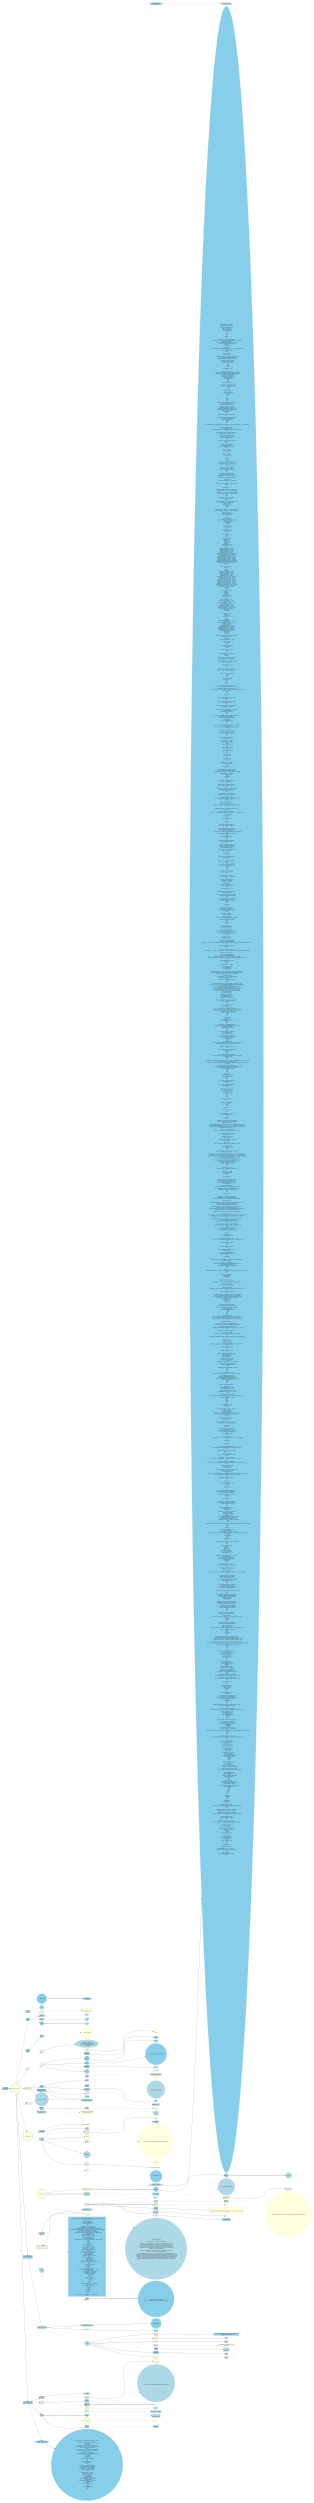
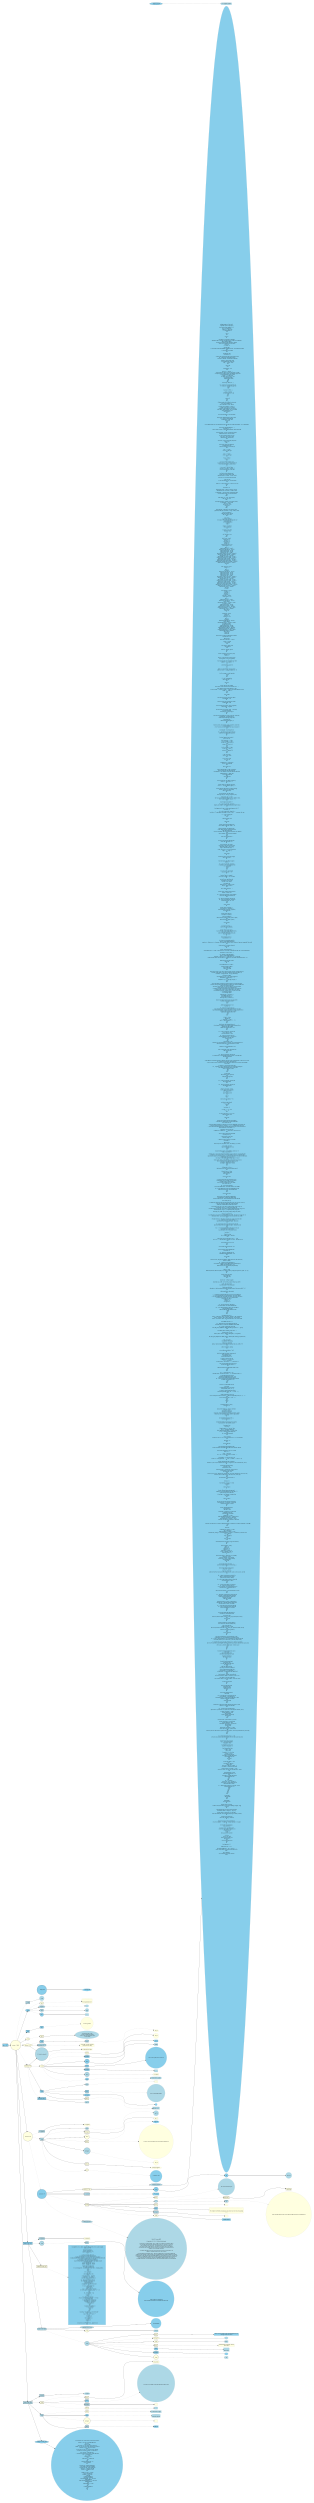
node "*** Check for lua-utf8": fillcolor skyblue -> lightyellow
node "section: 40-70": fillcolor lightyellow -> skyblue
edge "** Stricture" -> "code block 1593-1673": now "section: 1588-1675" -> "code block 1593-1673"
